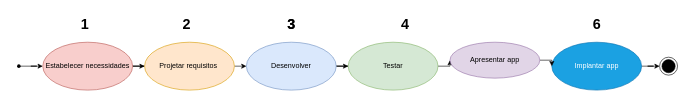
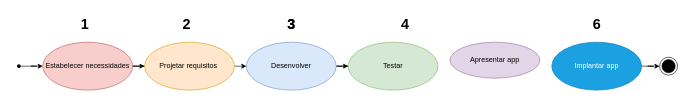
edge "Apresentar app" -> "Implantar app": removed
edge "Testar" -> "Apresentar app": removed
